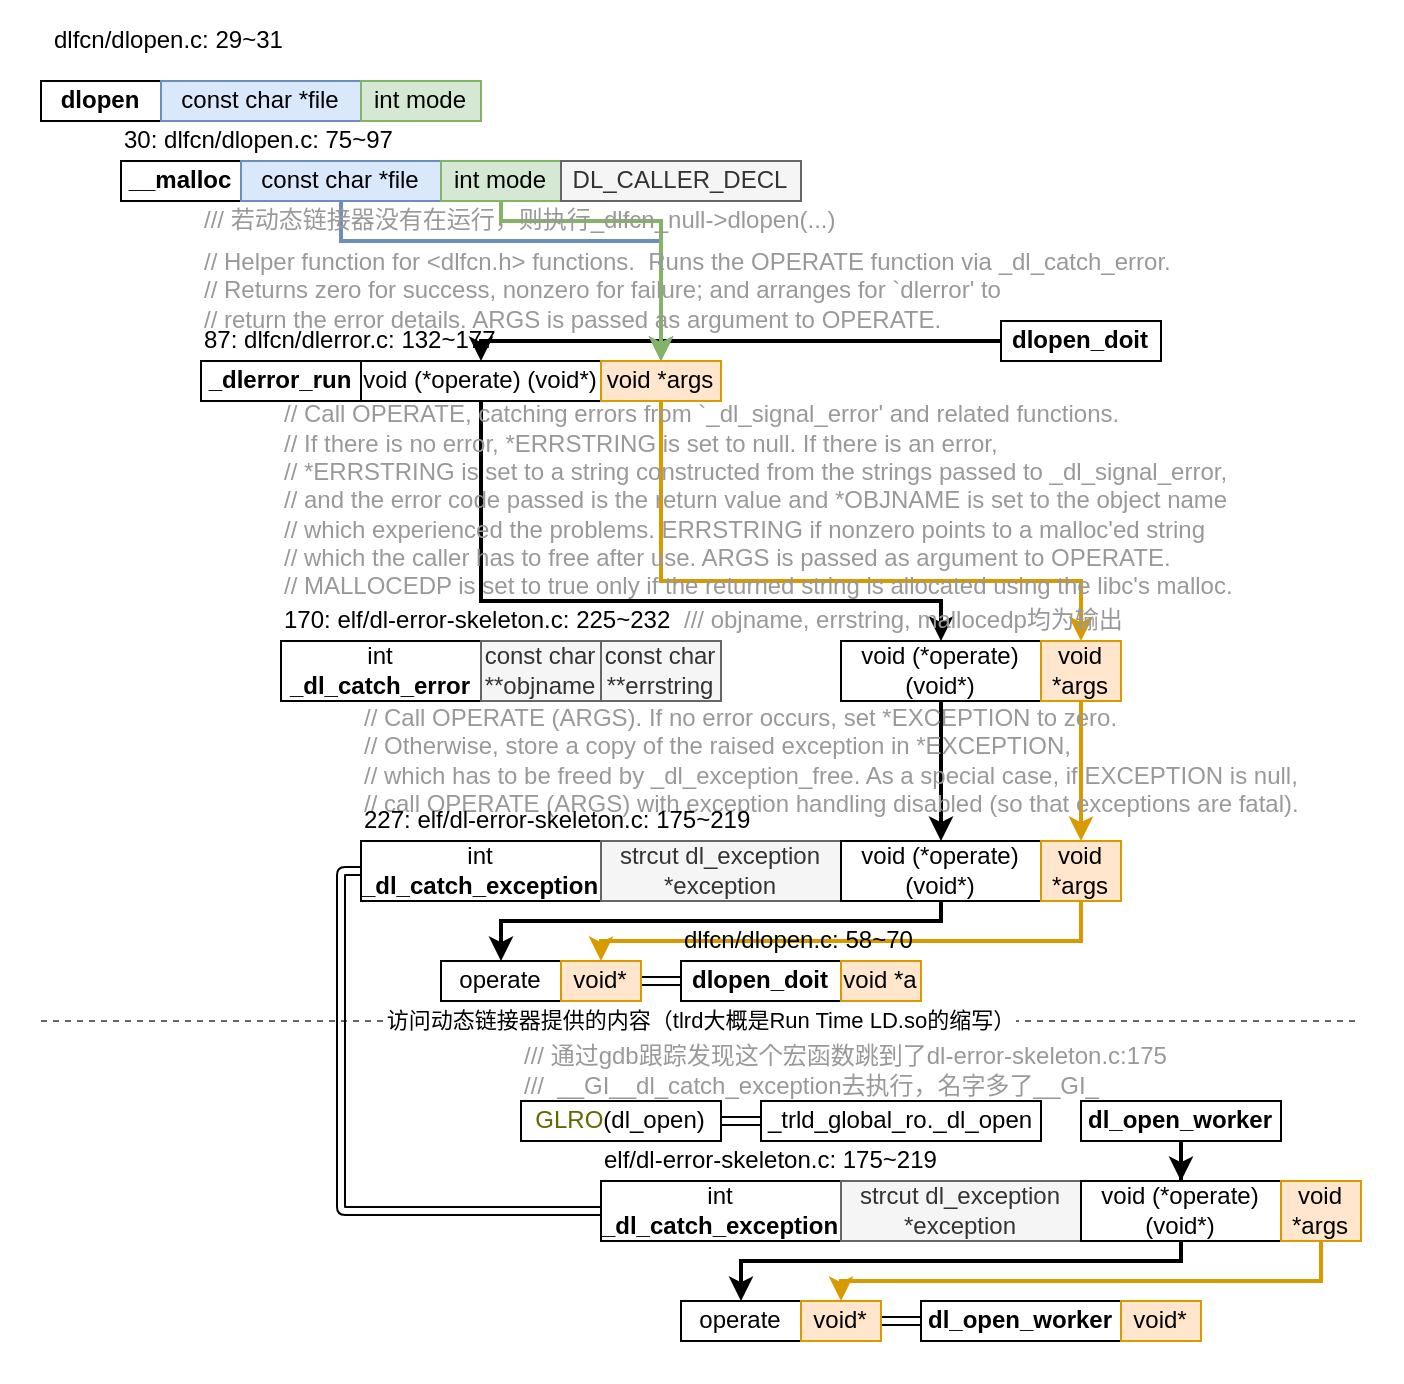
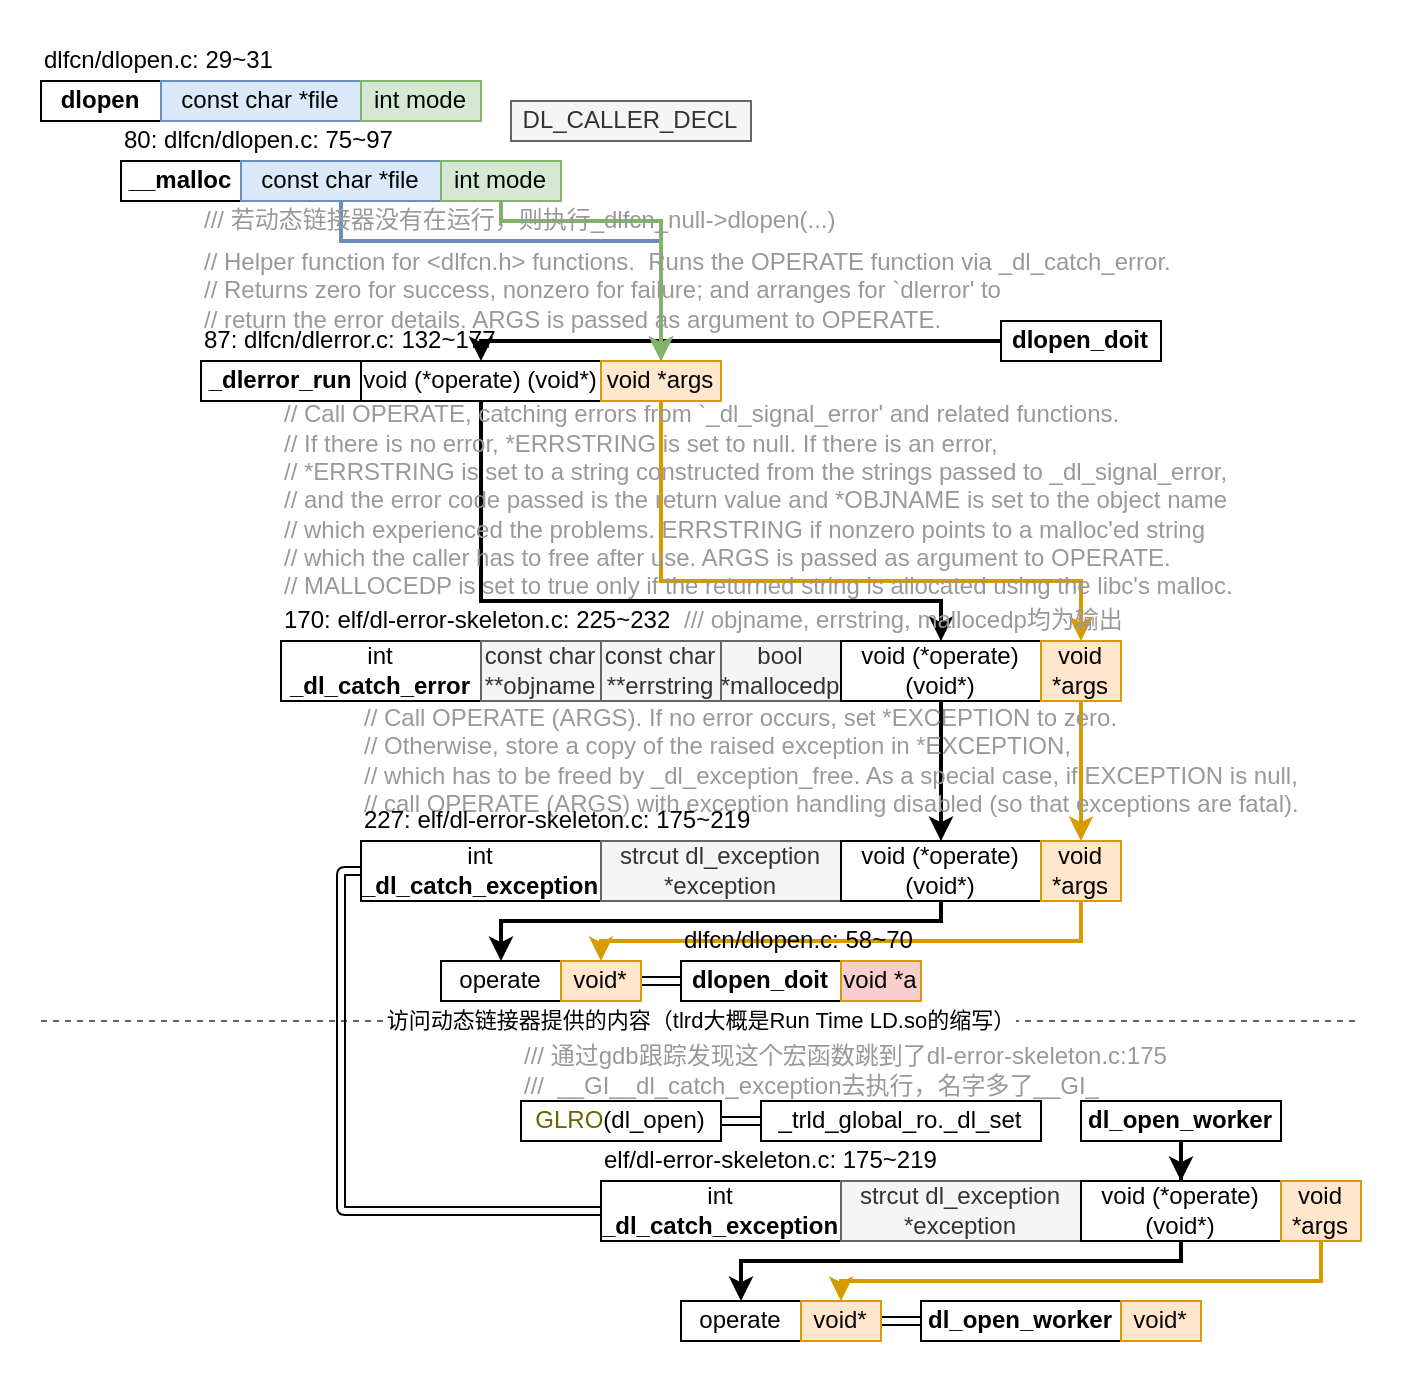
node "dlfcn/dlopen.c: 29~31": moved (181, 41) -> (171, 61)
node "30: dlfcn/dlopen.c: 75~97": label "30: dlfcn/dlopen.c: 75~97" -> "80: dlfcn/dlopen.c: 75~97"
node "DL_CALLER_DECL": moved (681, 181) -> (631, 121)
node "bool *mallocedp": added
node "void *a": fillcolor #ffe6cc -> #f8cecc
node "_trld_global_ro._dl_open": label "_trld_global_ro._dl_open" -> "_trld_global_ro._dl_set"
